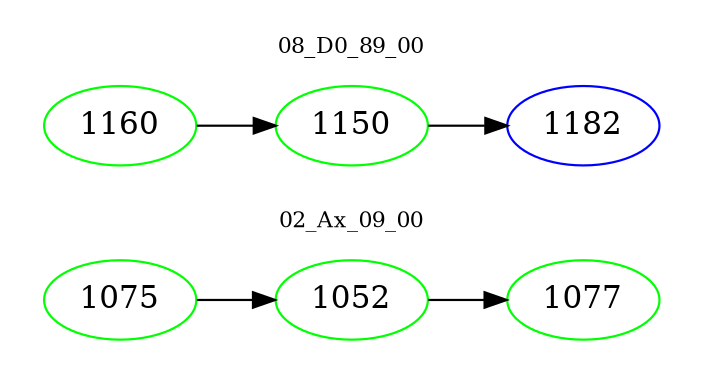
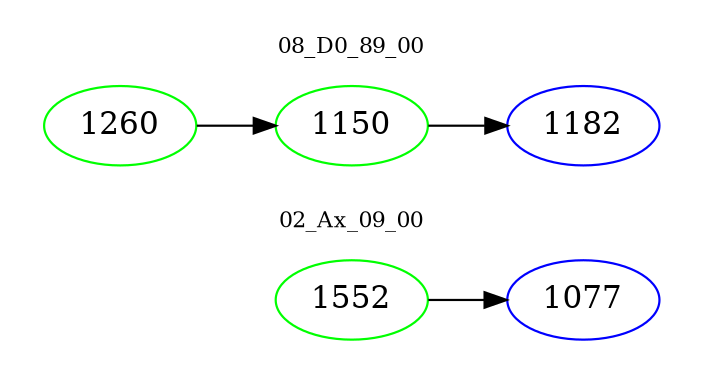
node "1160": label "1160" -> "1260"
node "1075": removed
node "1052": label "1052" -> "1552"
node "1077": color green -> blue
